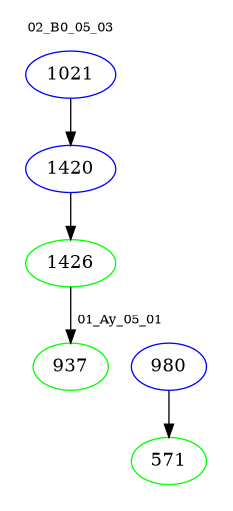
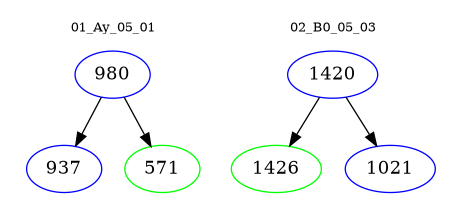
edge "1021" -> "1420": reversed
edge "1426" -> "937": now "980" -> "937"
node "937": color green -> blue
